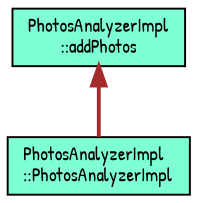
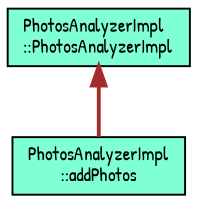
edge "PhotosAnalyzerImpl ::PhotosAnalyzerImpl" -> "PhotosAnalyzerImpl ::addPhotos": reversed
